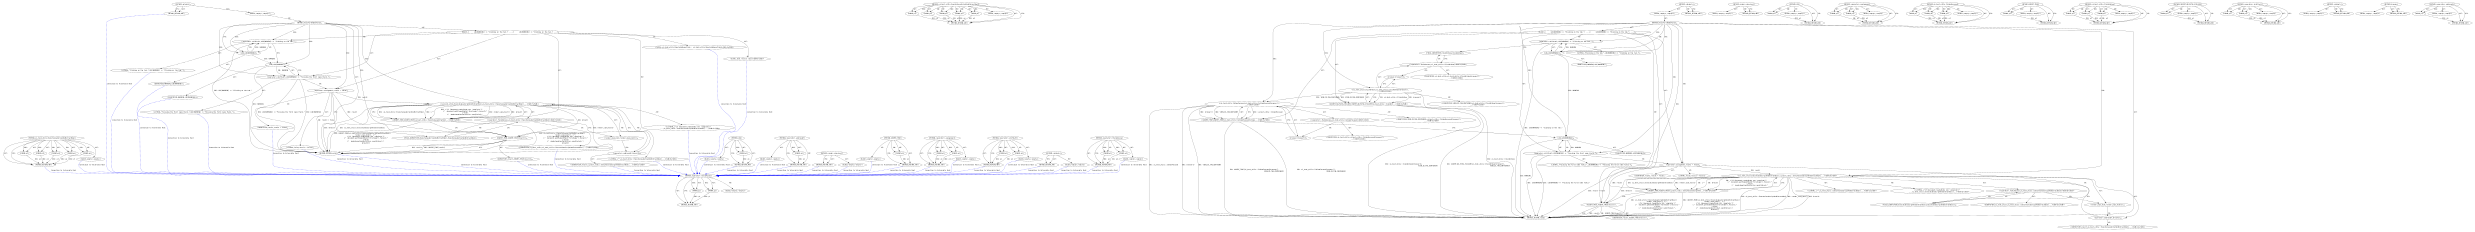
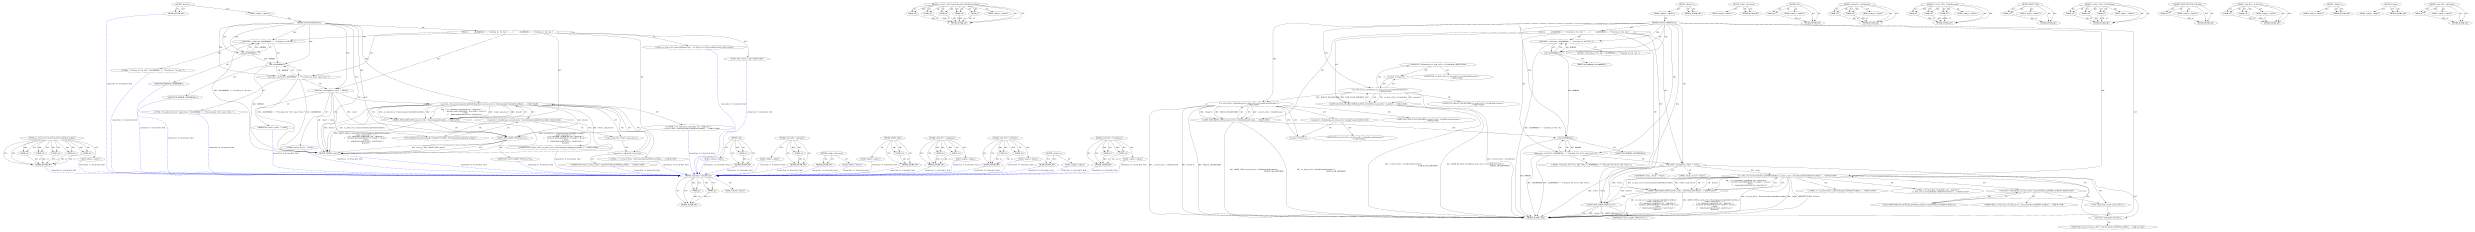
node "(FIELD_IDENTIFIER,ClickOnView,ClickOnView)": removed
